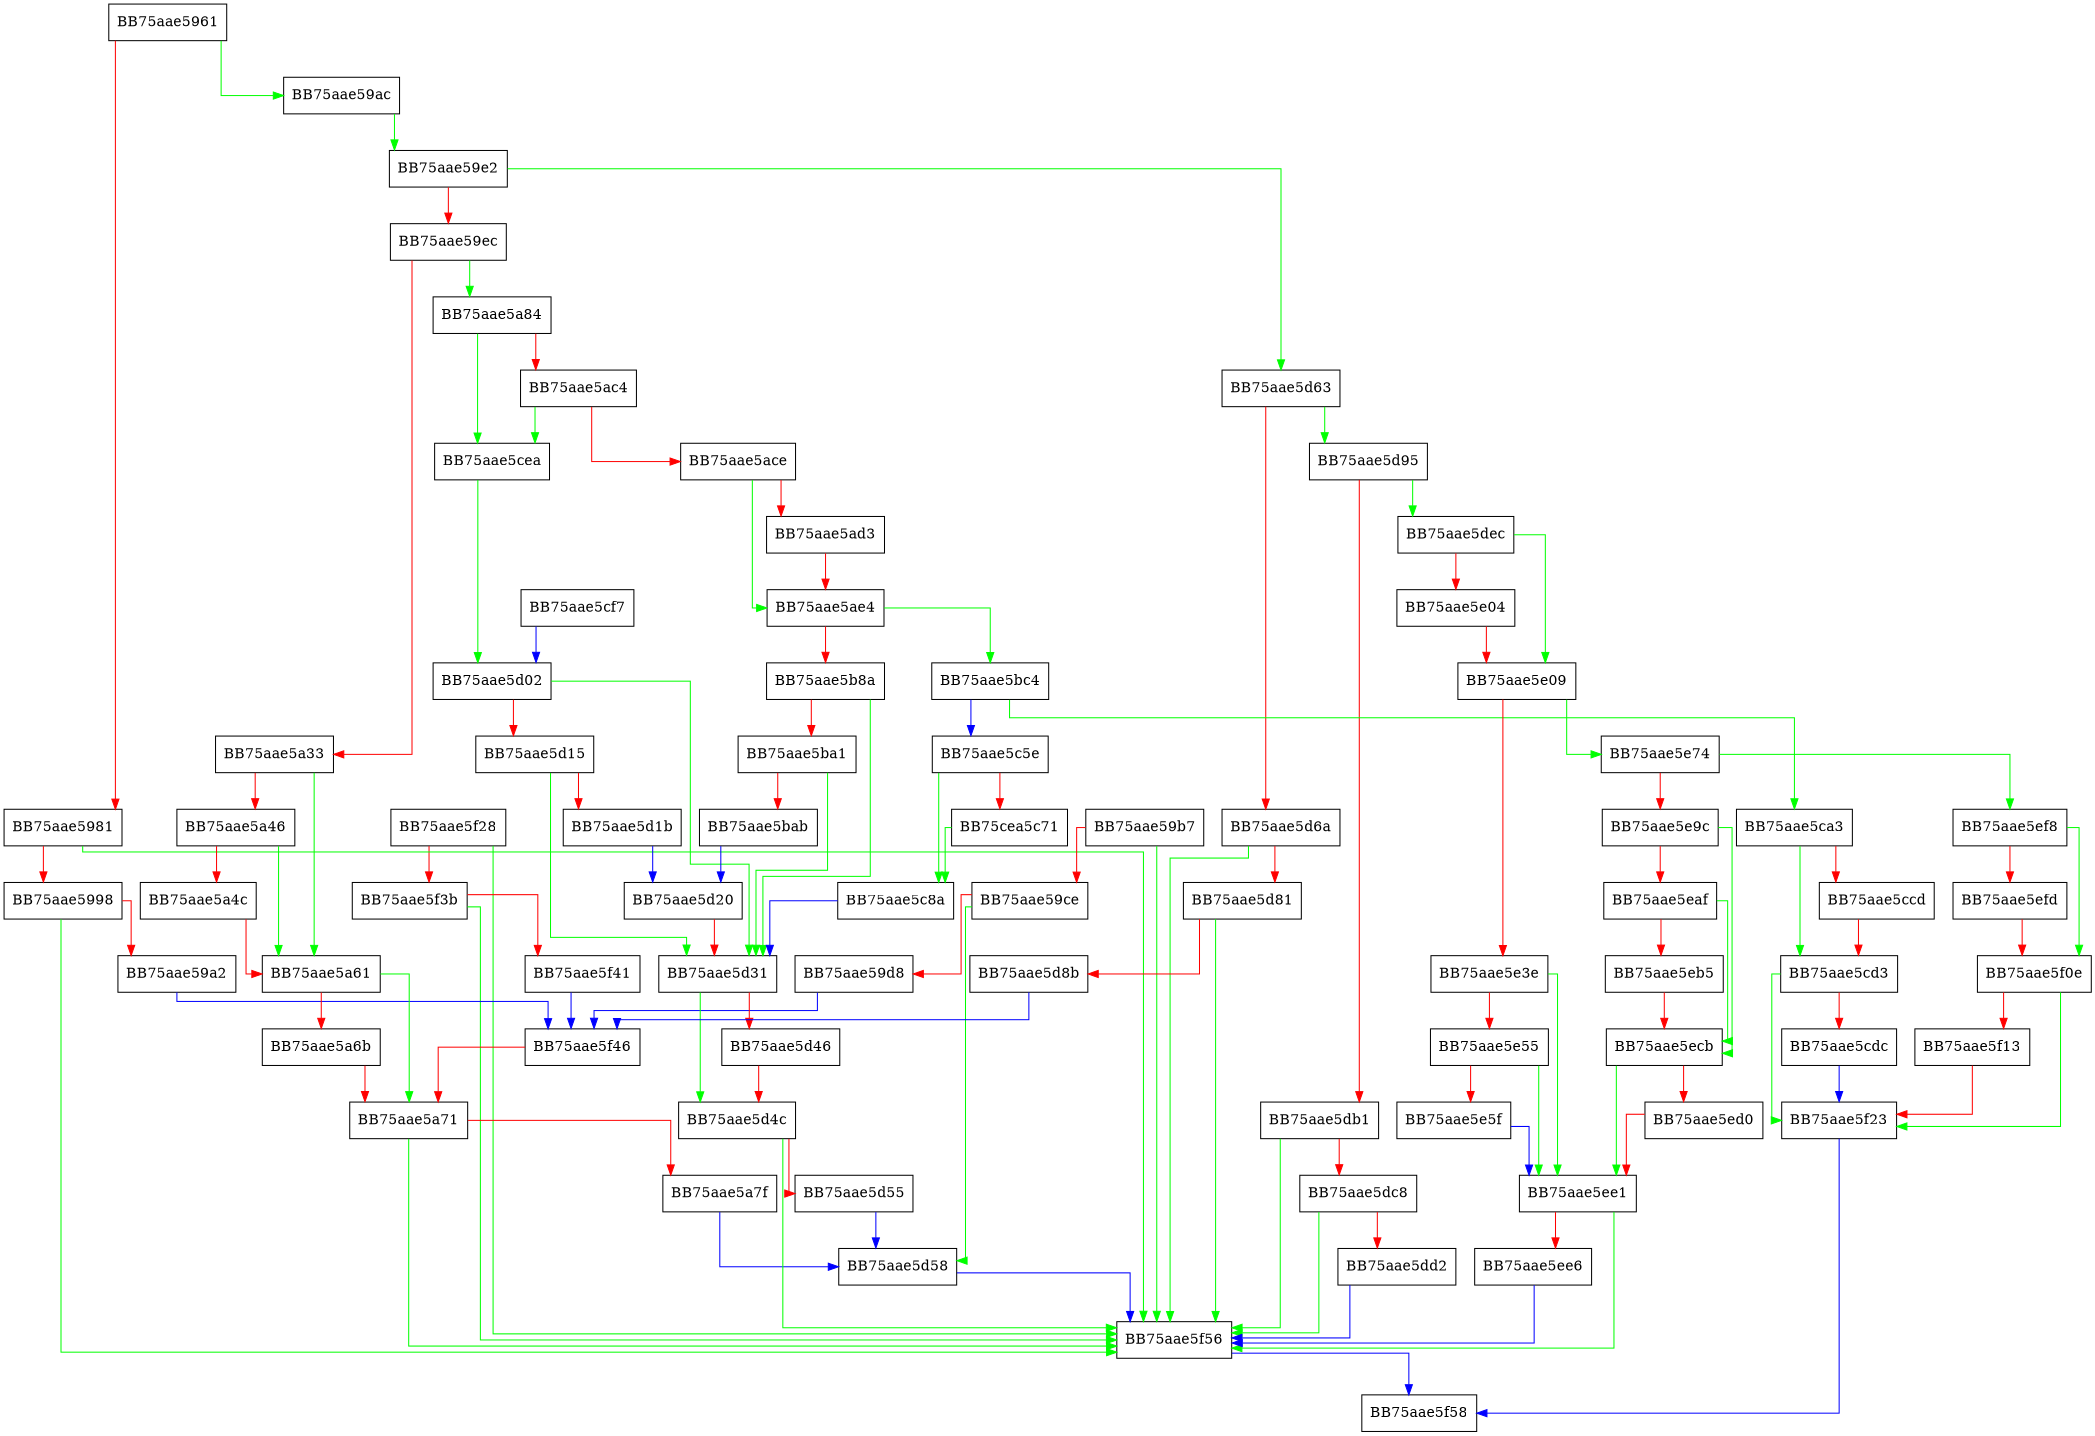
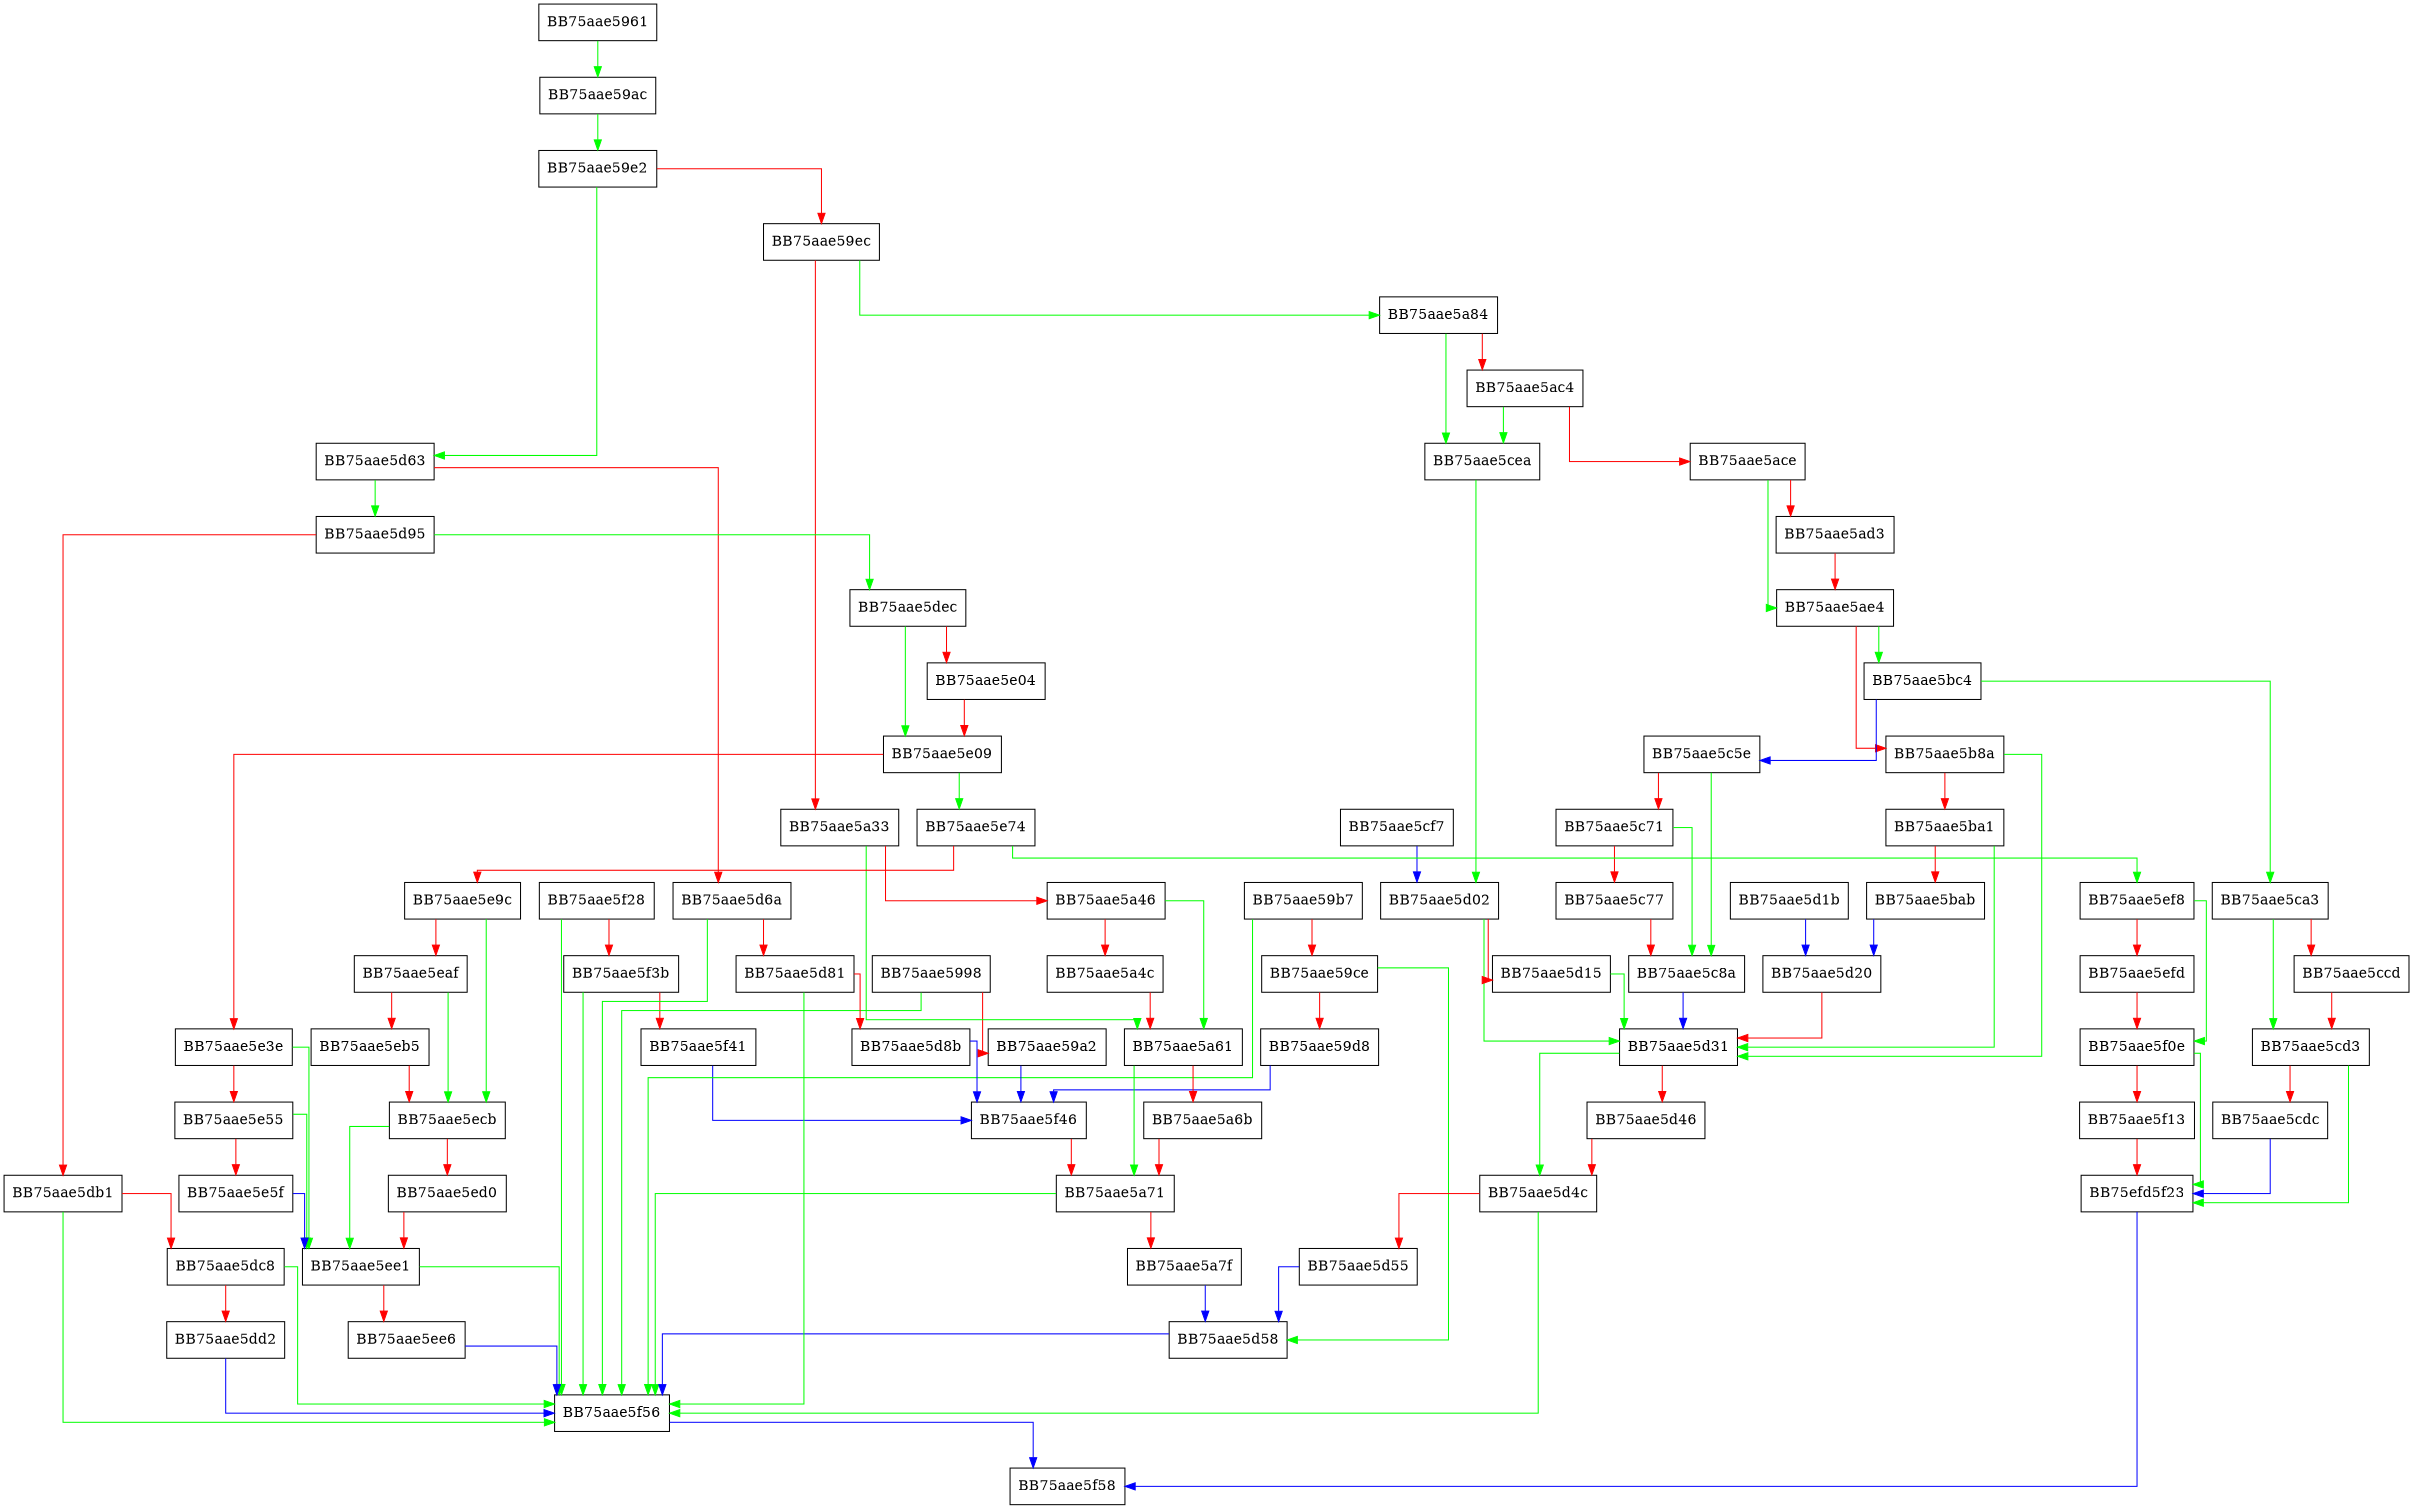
edge "BB75aae5d15" -> "BB75aae5d1b": removed
node "BB75aae5981": removed
node "BB75cea5c71": label "BB75cea5c71" -> "BB75aae5c71"
node "BB75aae5c77": added
node "BB75aae5f23": label "BB75aae5f23" -> "BB75efd5f23"
